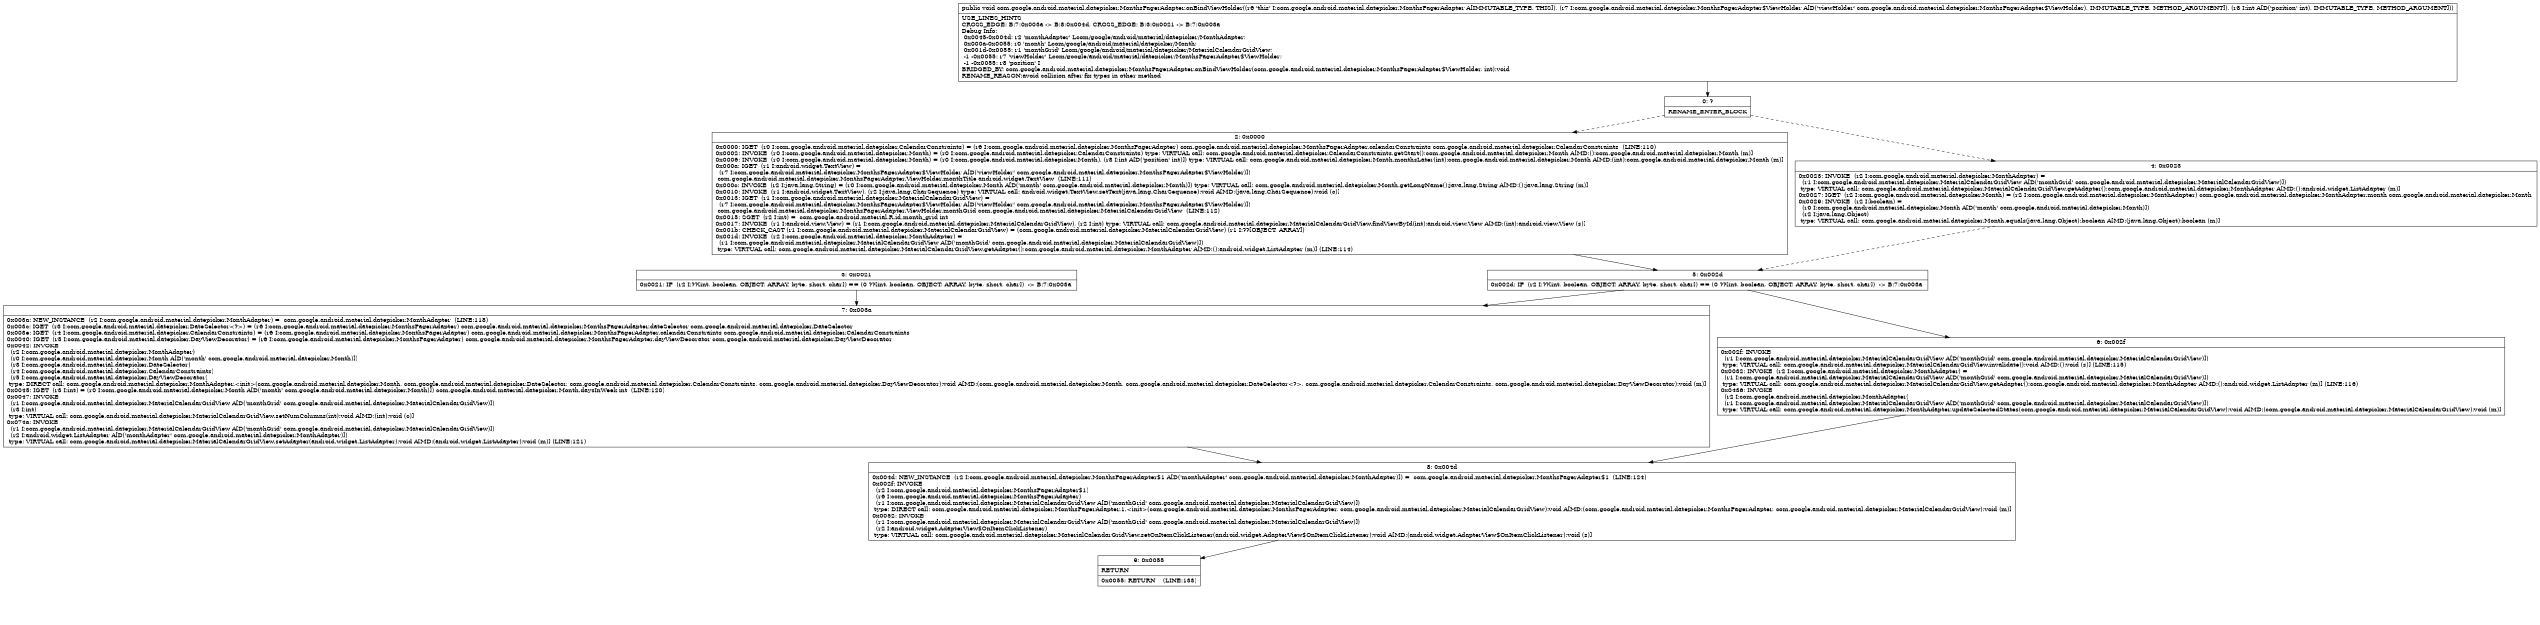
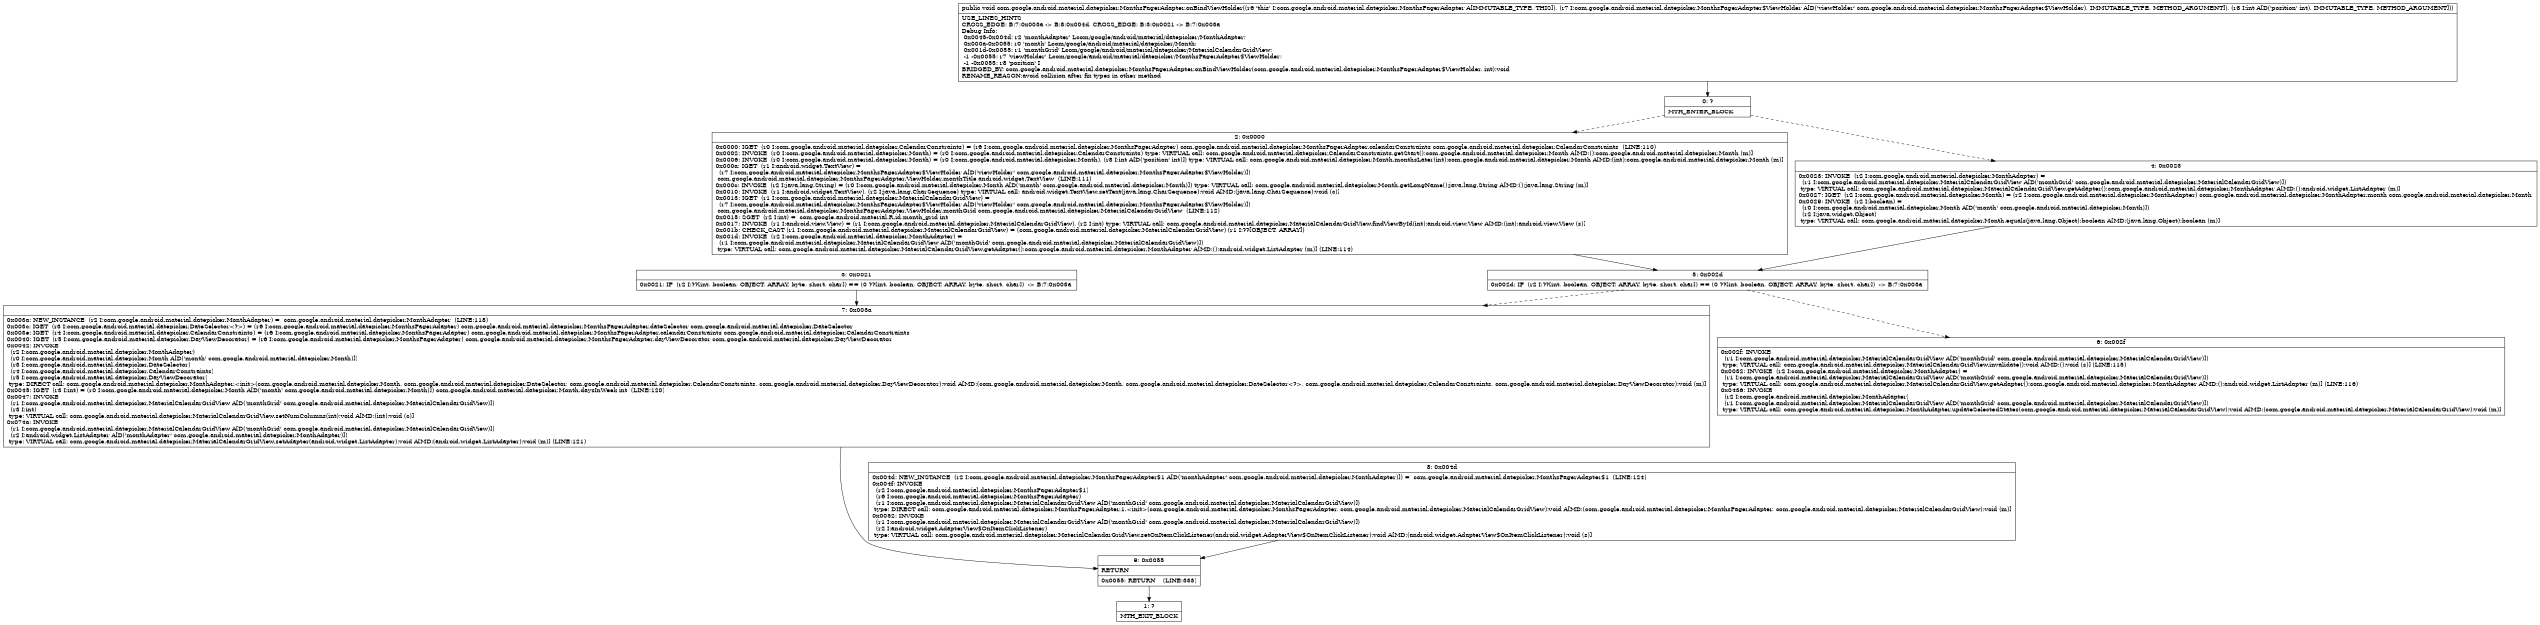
node "0: ?": text "RENAME_ENTER_BLOCK" -> "MTH_ENTER_BLOCK"
node "4: 0x0023": text "(r2 I:java.lang.Object)" -> "(r2 I:java.widget.Object)"
edge "4: 0x0023" -> "5: 0x002d": style dashed -> solid
edge "5: 0x002d" -> "7: 0x003a": style solid -> dashed
edge "5: 0x002d" -> "6: 0x002f": style solid -> dashed
edge "6: 0x002f" -> "8: 0x004d": removed
edge "7: 0x003a" -> "8: 0x004d": now "7: 0x003a" -> "9: 0x0055"
node "8: 0x004d": text "0x002f: INVOKE" -> "0x004f: INVOKE"
node "9: 0x0055": text "0x0055: RETURN    (LINE:133)" -> "0x0055: RETURN    (LINE:333)"
node "1: ?": added
